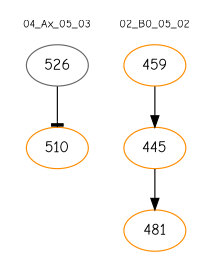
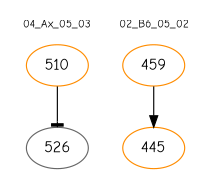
cluster "02_B0_05_02": label "02_B0_05_02" -> "02_B6_05_02"
edge "526" -> "510": reversed
node "481": removed
